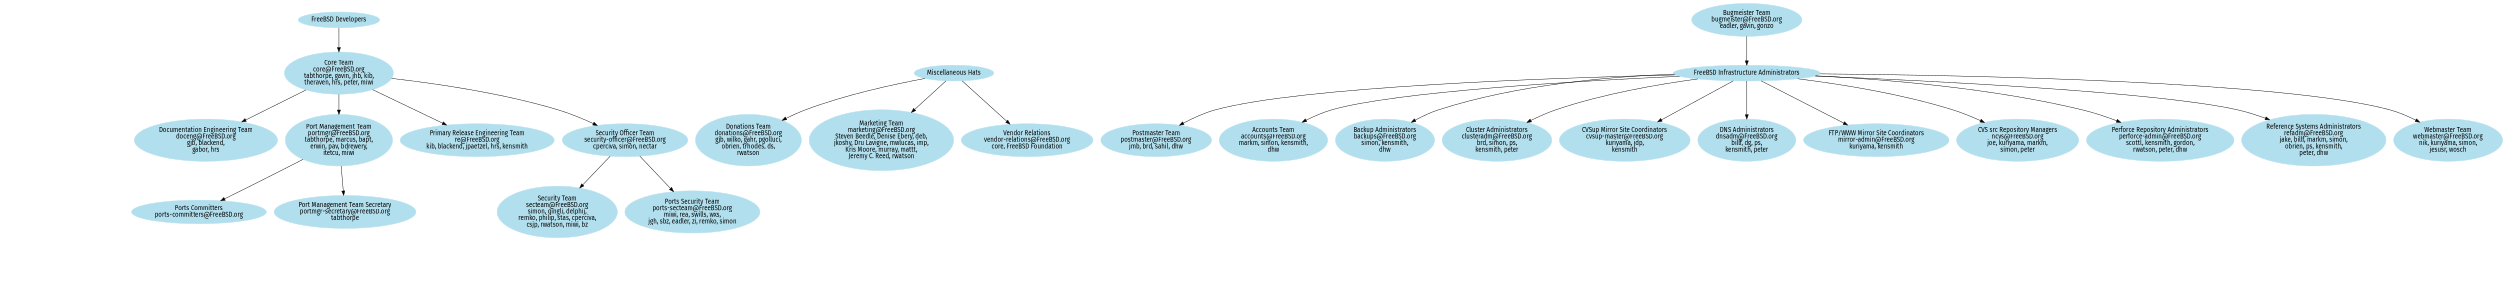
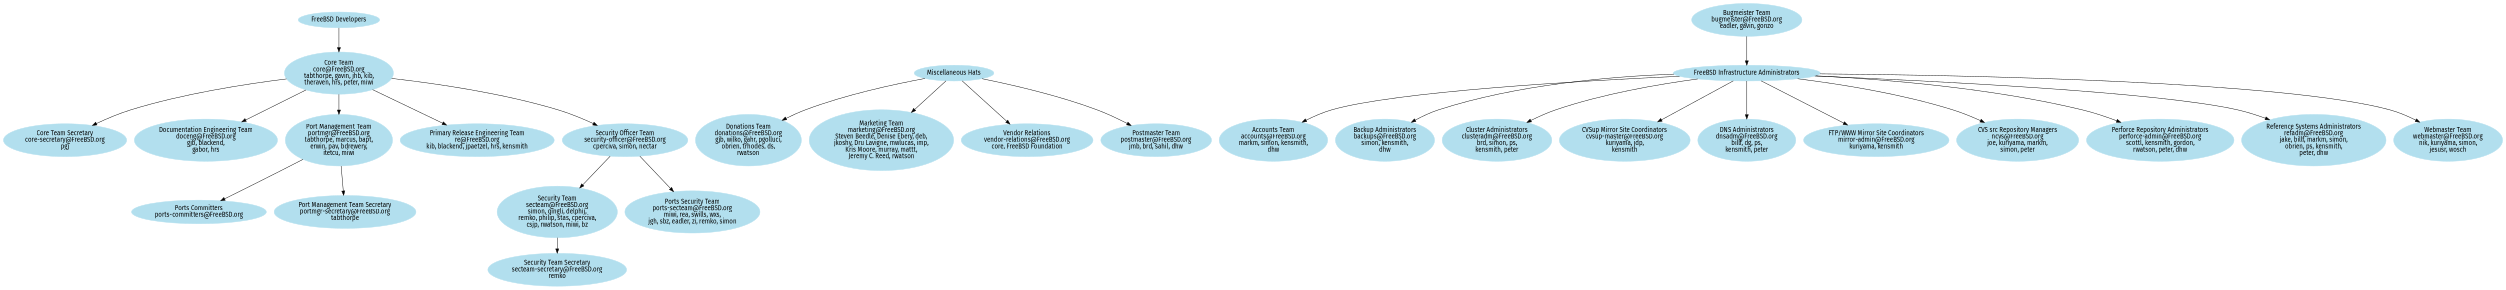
edge "FreeBSD Infrastructure Administrators" -> "Postmaster Team postmaster@FreeBSD.org jmb, brd, sahil, dhw": now "Miscellaneous Hats" -> "Postmaster Team postmaster@FreeBSD.org jmb, brd, sahil, dhw"
node "Core Team Secretary core-secretary@FreeBSD.org pgj": added
node "Security Team Secretary secteam-secretary@FreeBSD.org remko": added
